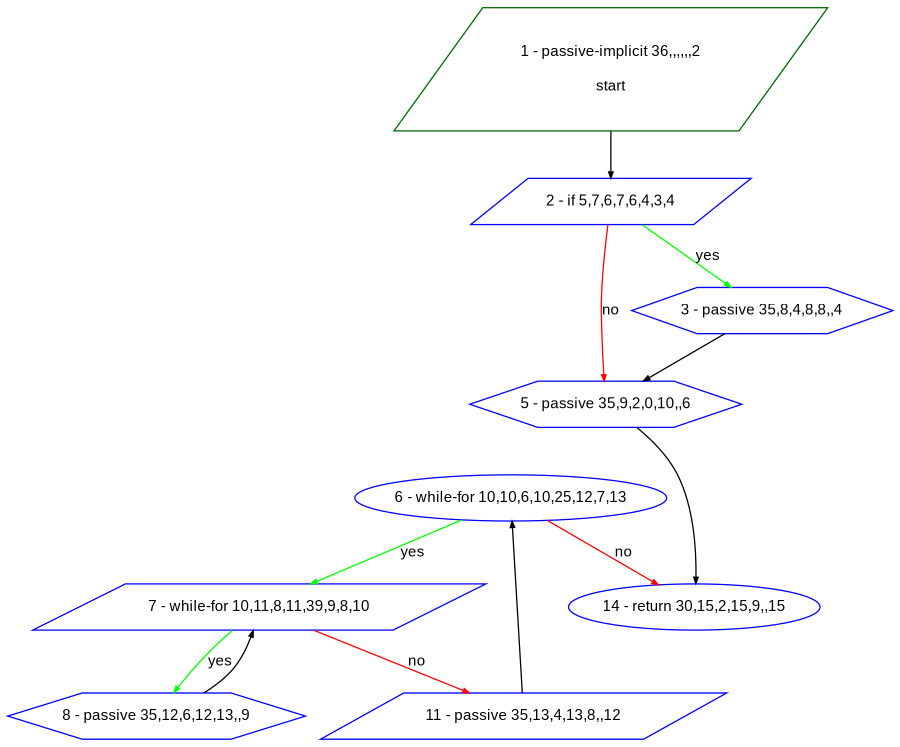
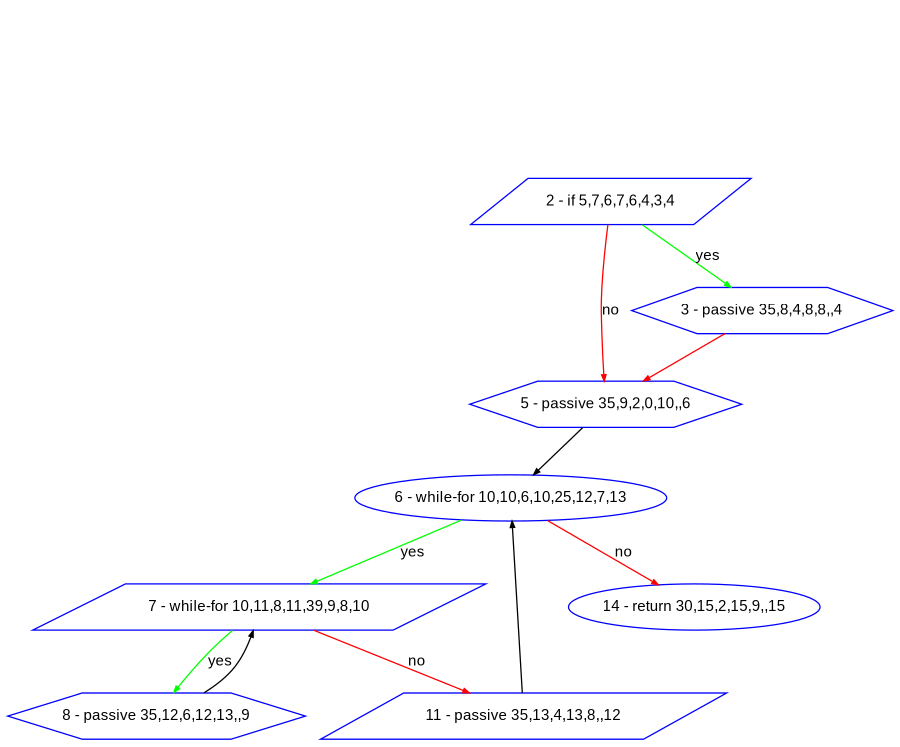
node "1 - passive-implicit 36,,,,,,2 start": removed
edge "3 - passive 35,8,4,8,8,,4" -> "5 - passive 35,9,2,0,10,,6": color #000000 -> #ff0000
edge "5 - passive 35,9,2,0,10,,6" -> "14 - return 30,15,2,15,9,,15": now "5 - passive 35,9,2,0,10,,6" -> "6 - while-for 10,10,6,10,25,12,7,13"
